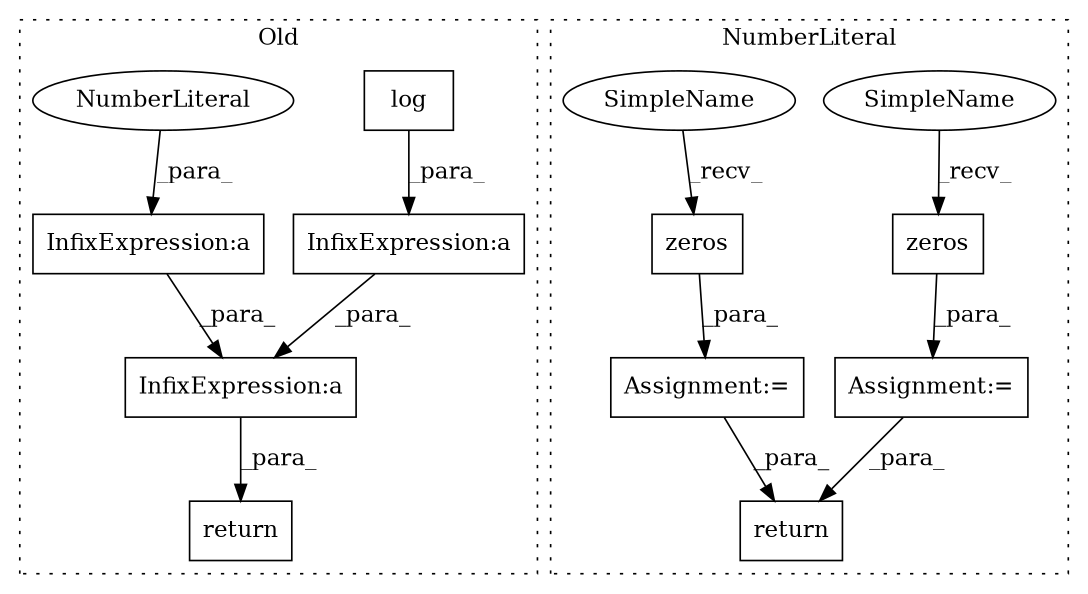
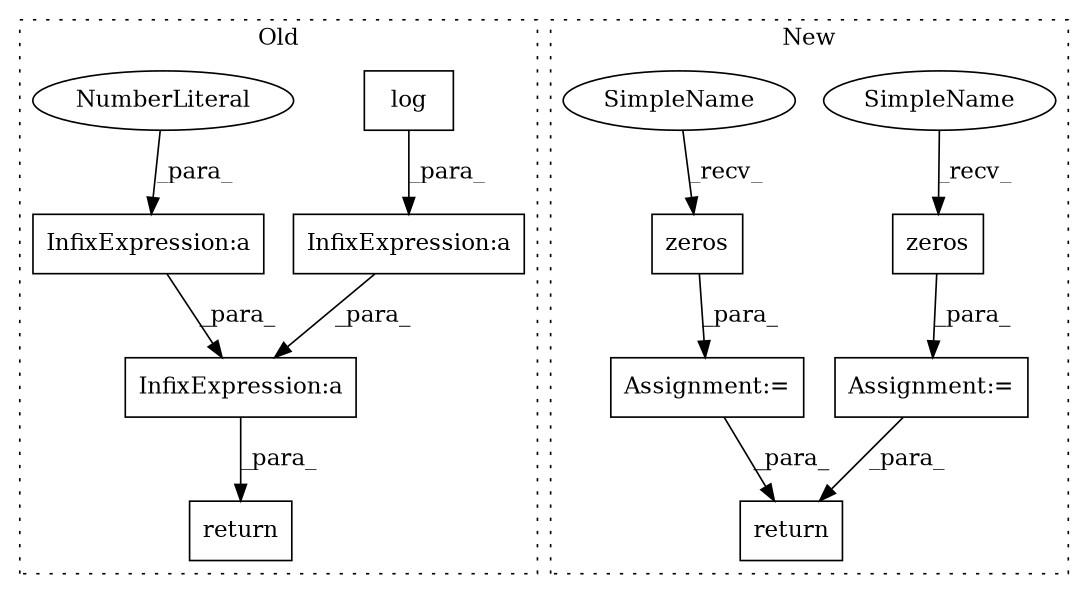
cluster "NumberLiteral": label "NumberLiteral" -> "New"
